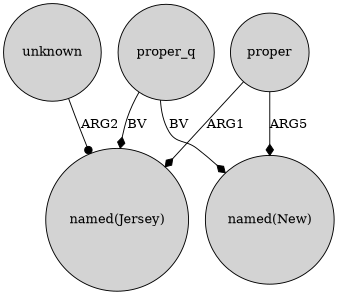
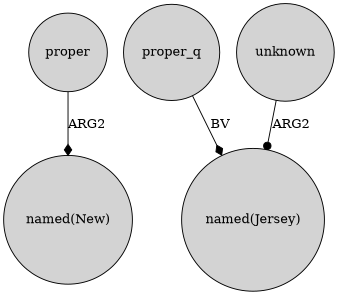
edge "proper" -> "named(Jersey)": removed, label "ARG1"
edge "proper" -> "named(New)": label "ARG5" -> "ARG2"
edge "proper_q" -> "named(New)": removed, label "BV"
